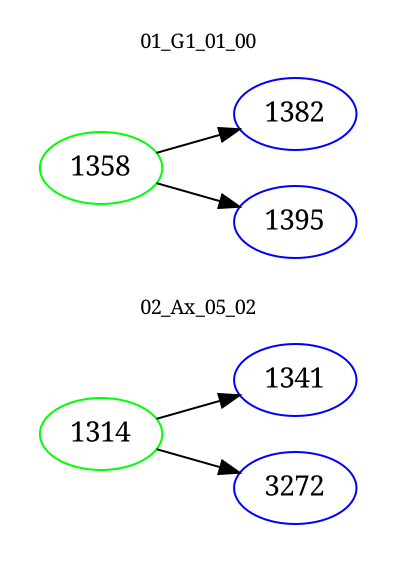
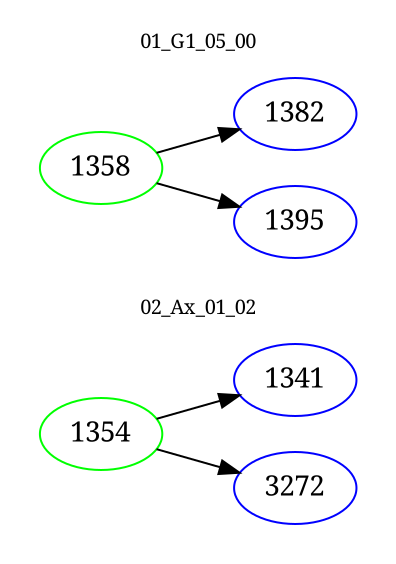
cluster "01_G1_01_00": label "01_G1_01_00" -> "01_G1_05_00"
cluster "02_Ax_05_02": label "02_Ax_05_02" -> "02_Ax_01_02"
node "1314": label "1314" -> "1354"
